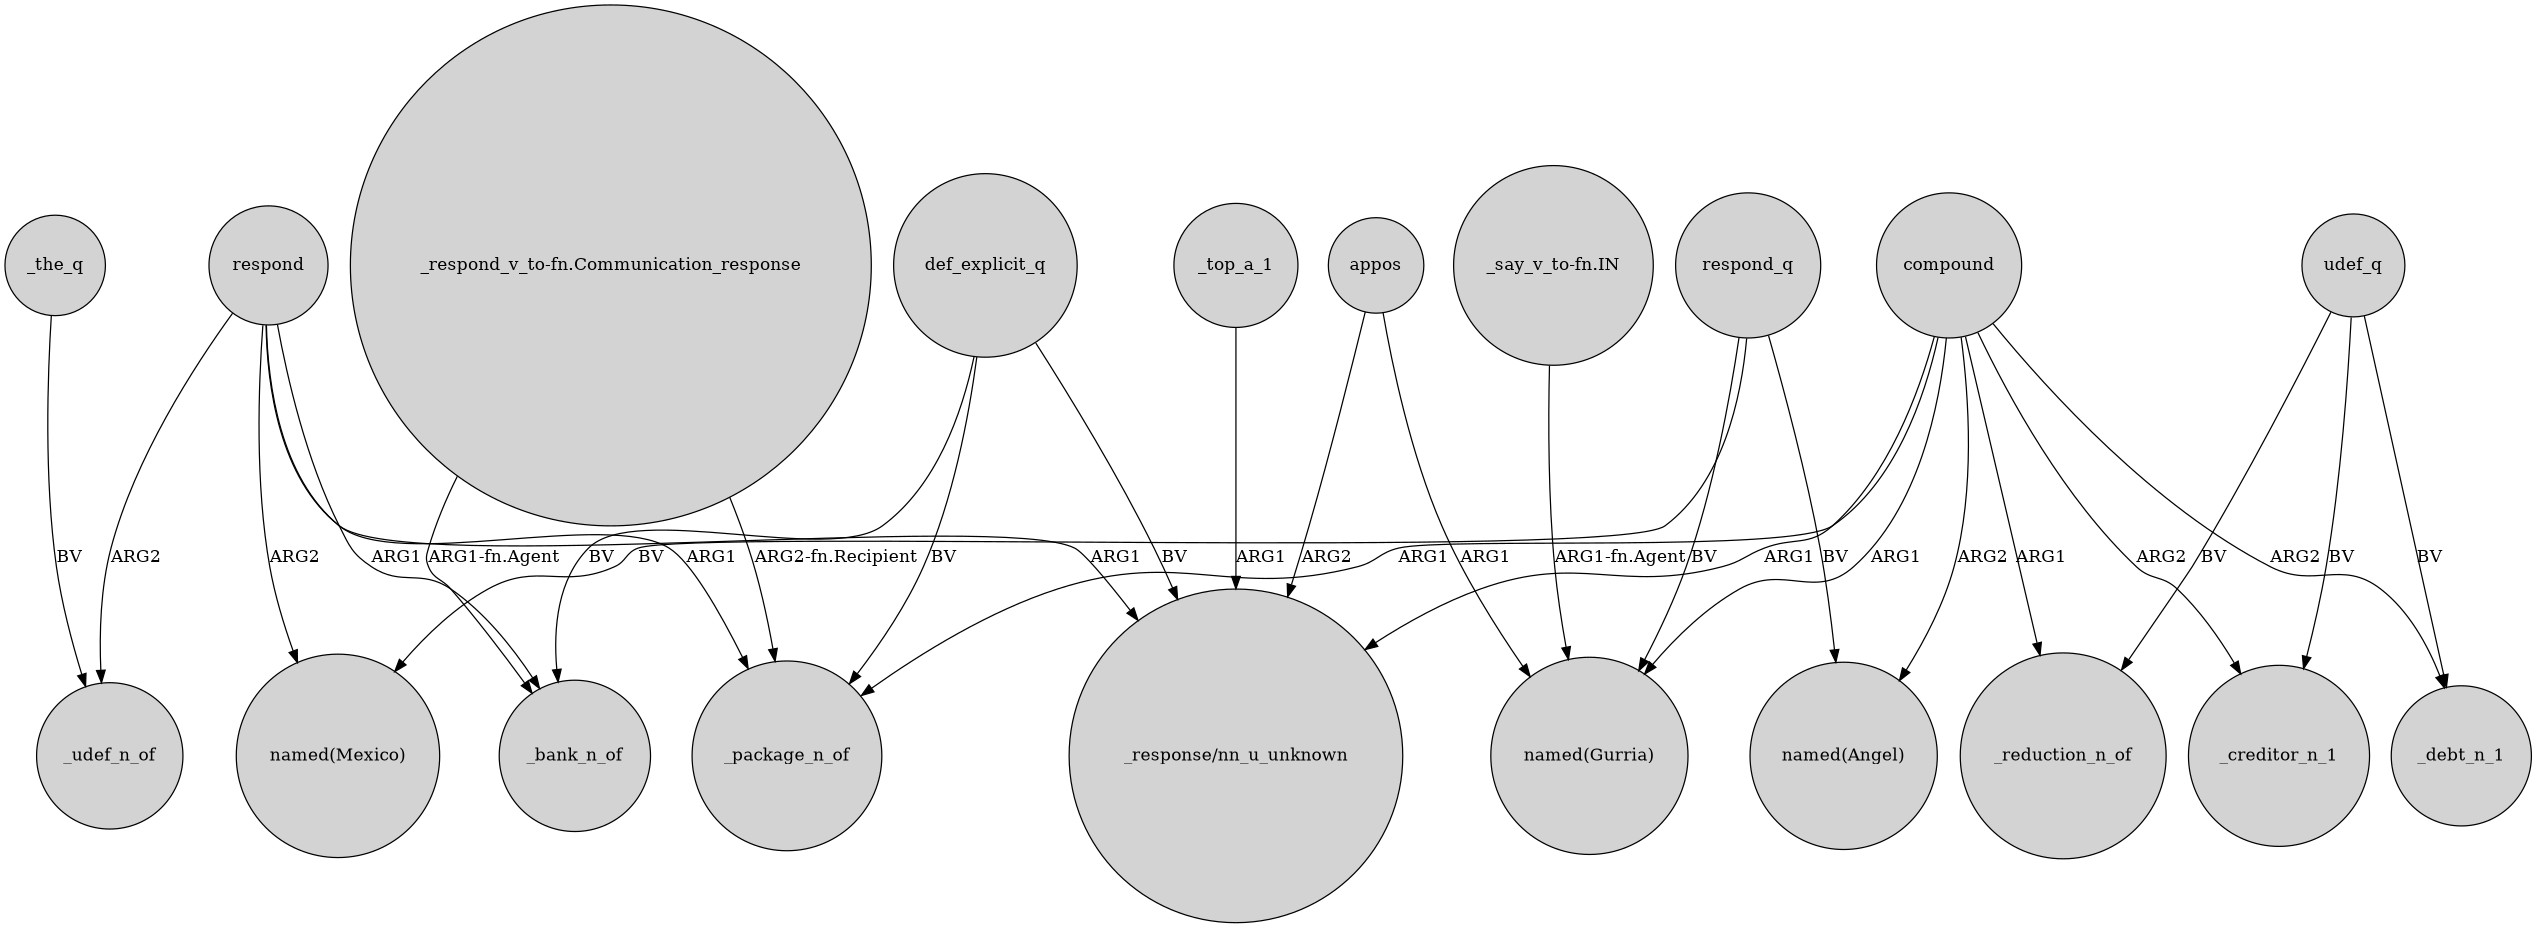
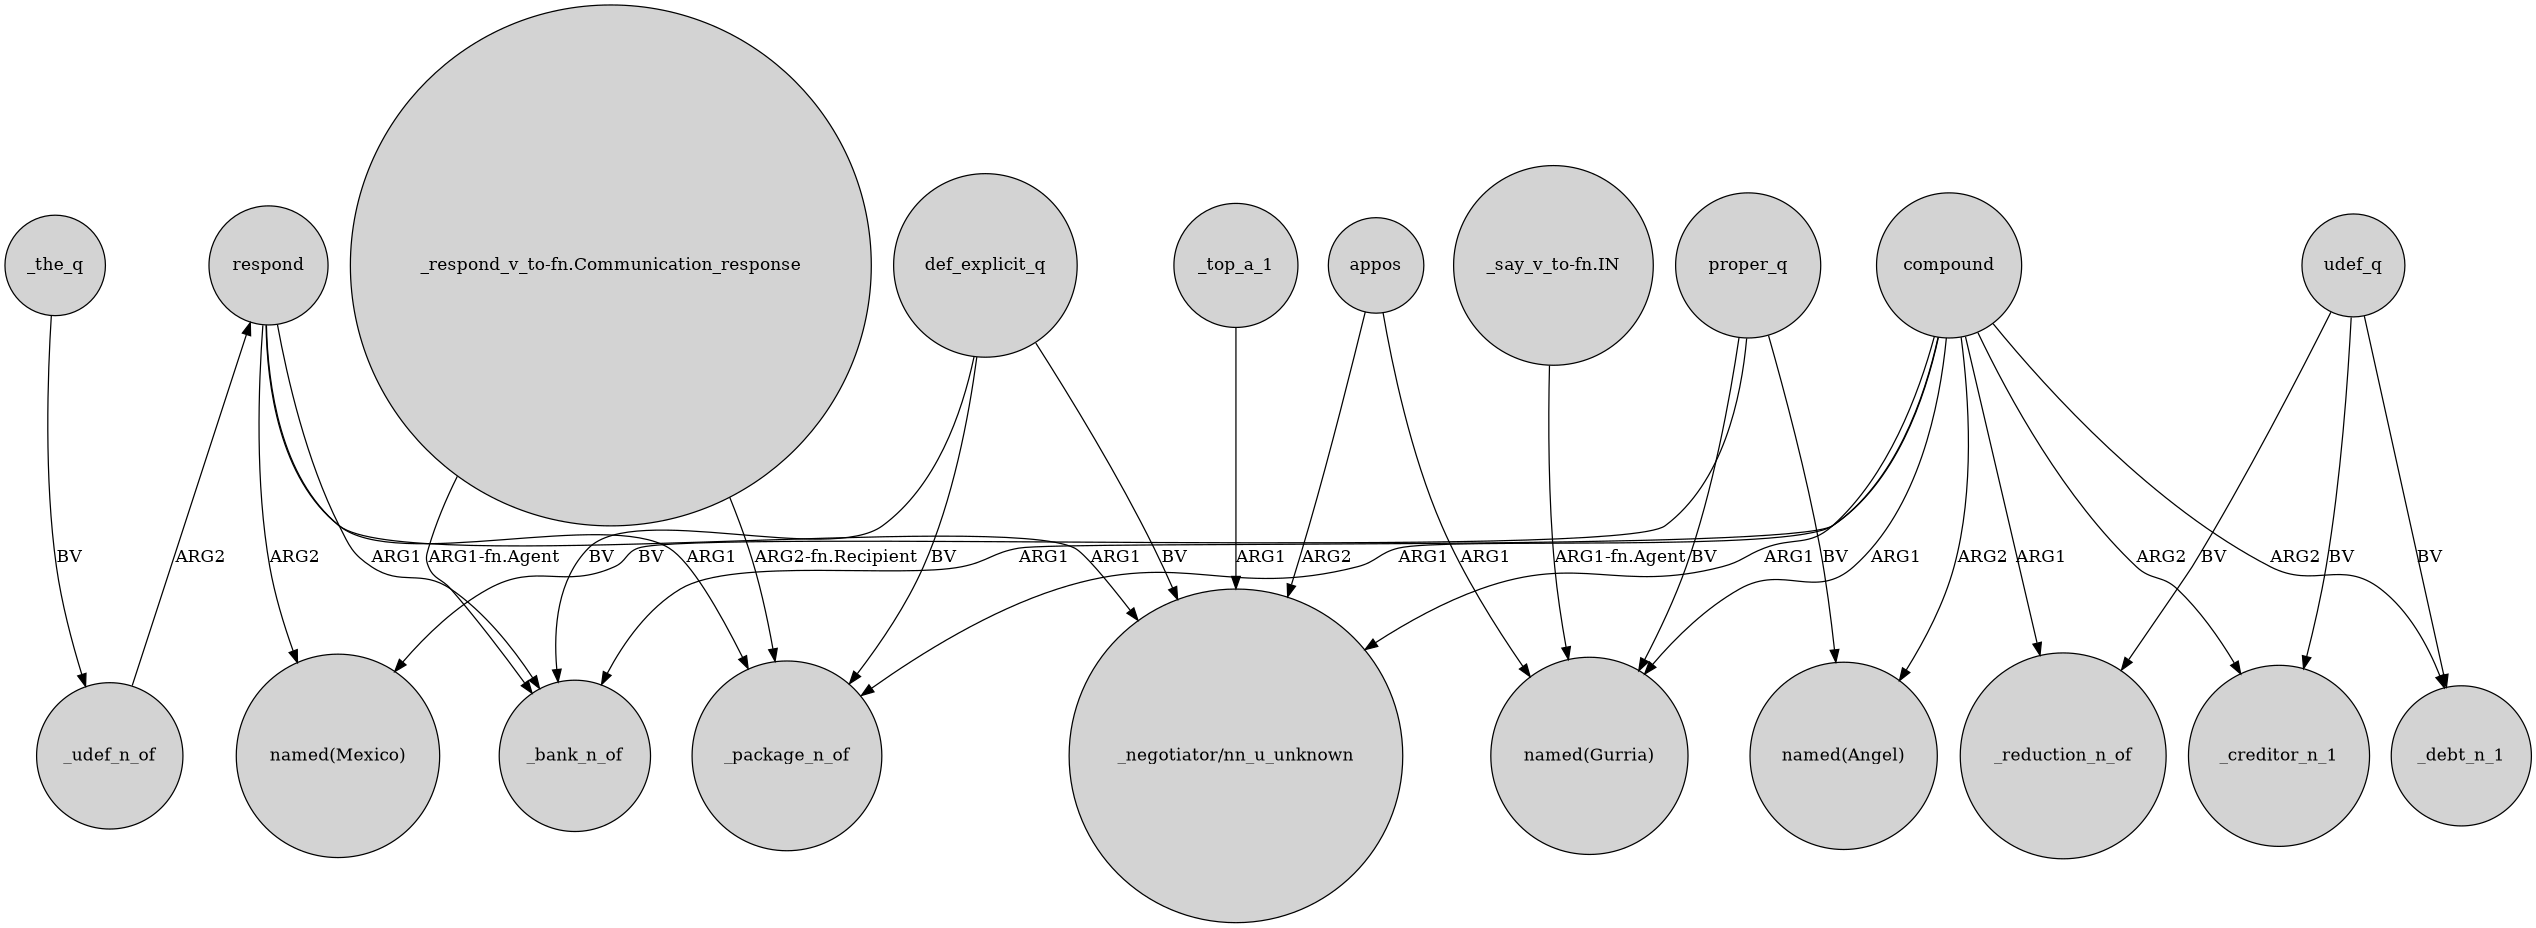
node "respond_q": label "respond_q" -> "proper_q"
edge "respond" -> "_udef_n_of": reversed
edge "compound" -> "_bank_n_of": added, label "ARG1"
node "_response/nn_u_unknown": label "_response/nn_u_unknown" -> "_negotiator/nn_u_unknown"
